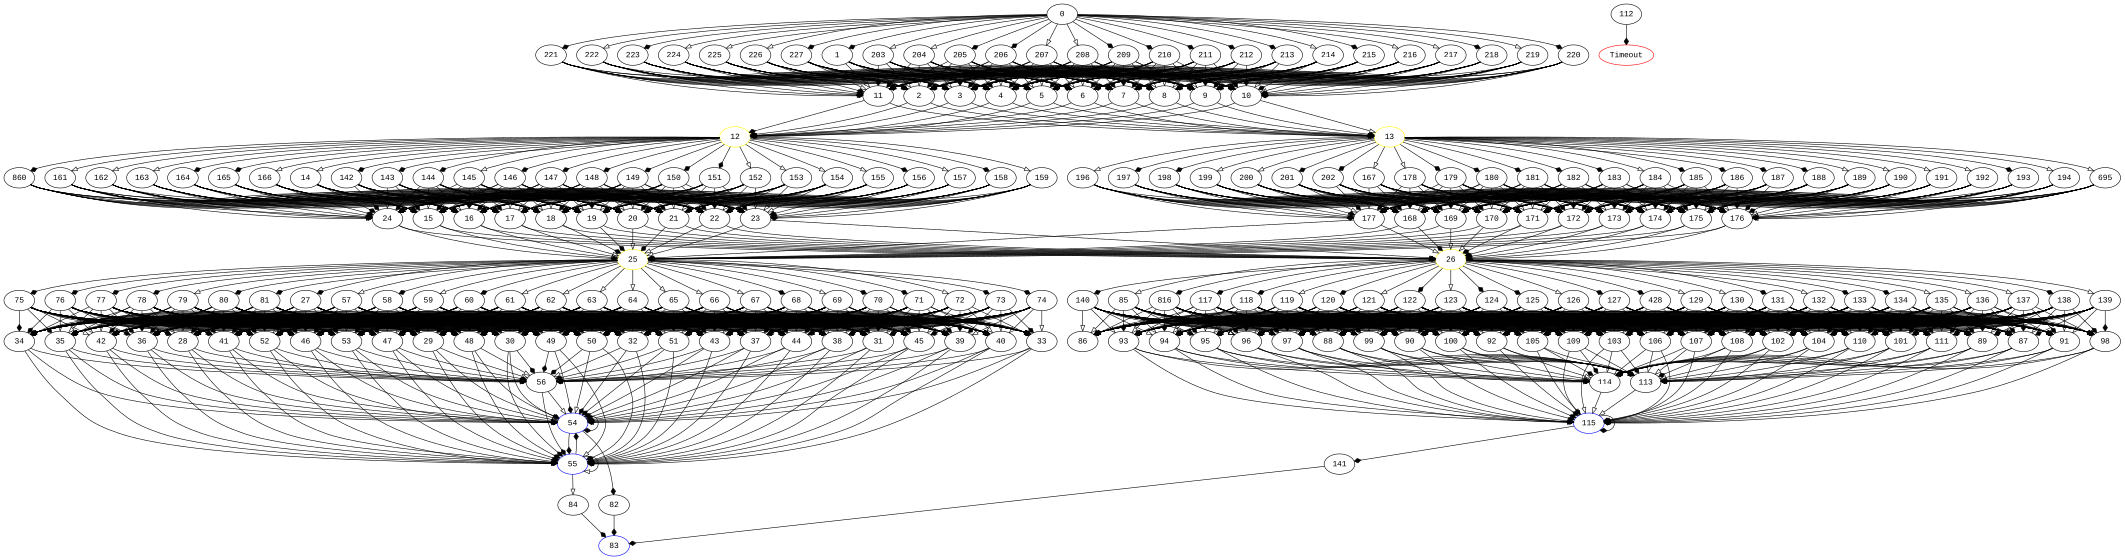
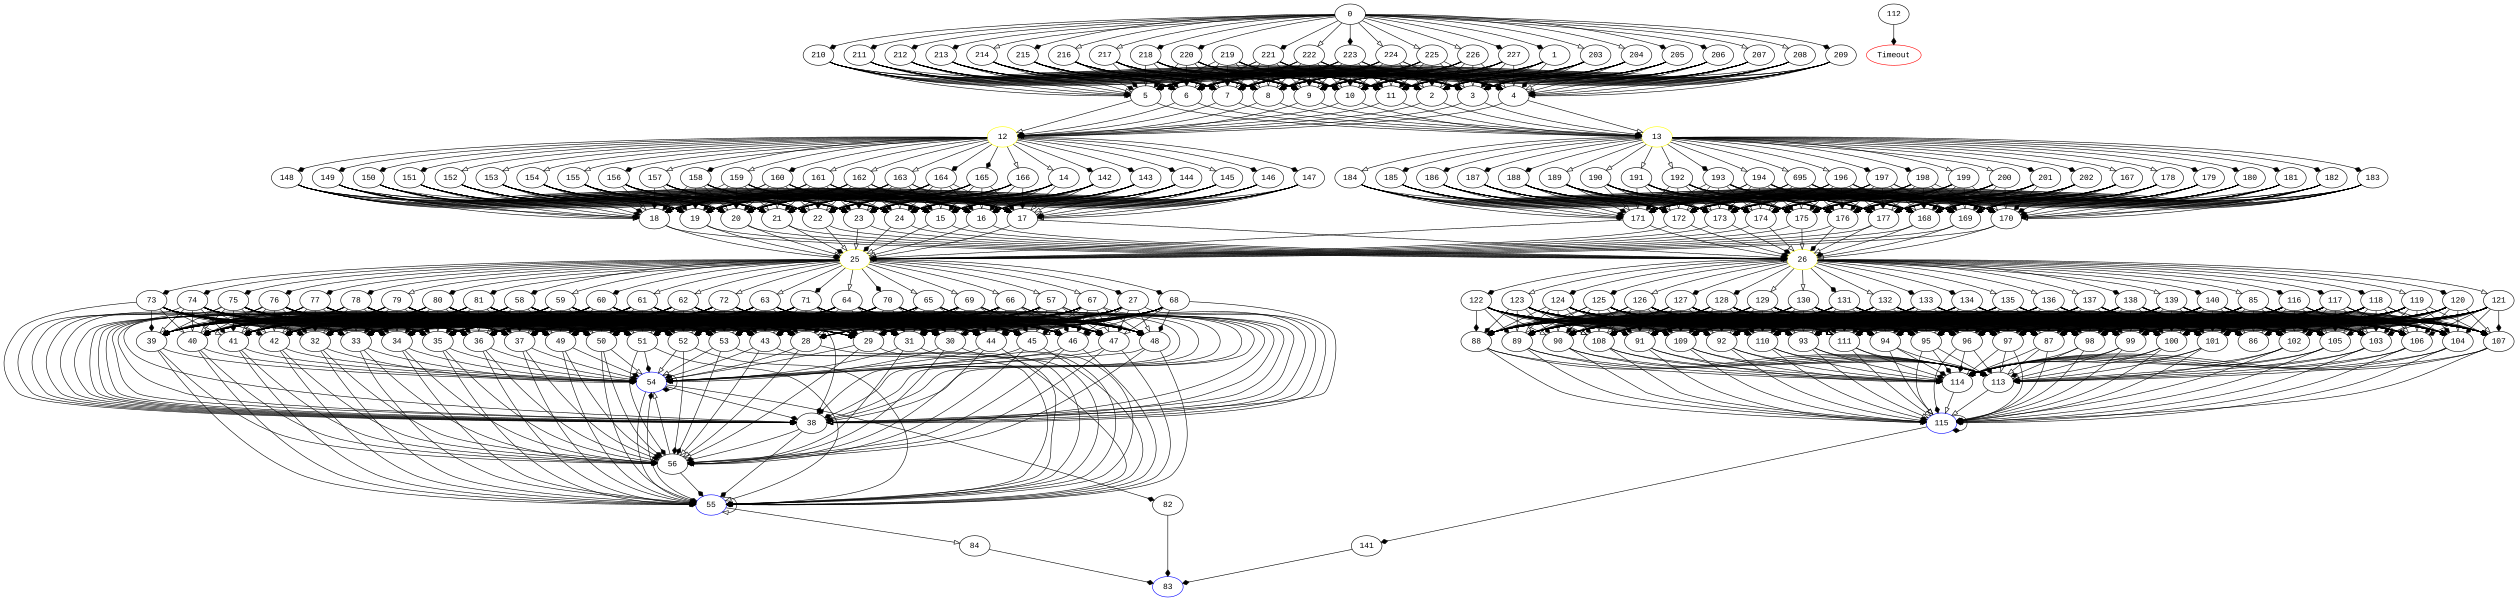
edge "0" -> "219": removed
node "860": label "860" -> "160"
node "816": label "816" -> "116"
node "428": label "428" -> "128"
edge "140" -> "98": added
edge "38" -> "54": reversed
